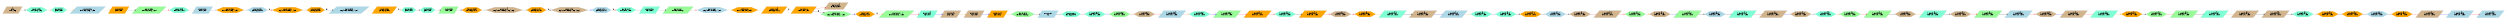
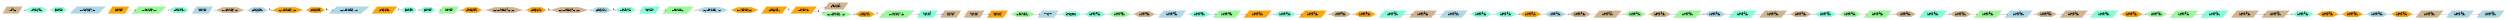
node "0x67372bc2 movl 0x10(%ebp), %edi": fillcolor orange -> tan
